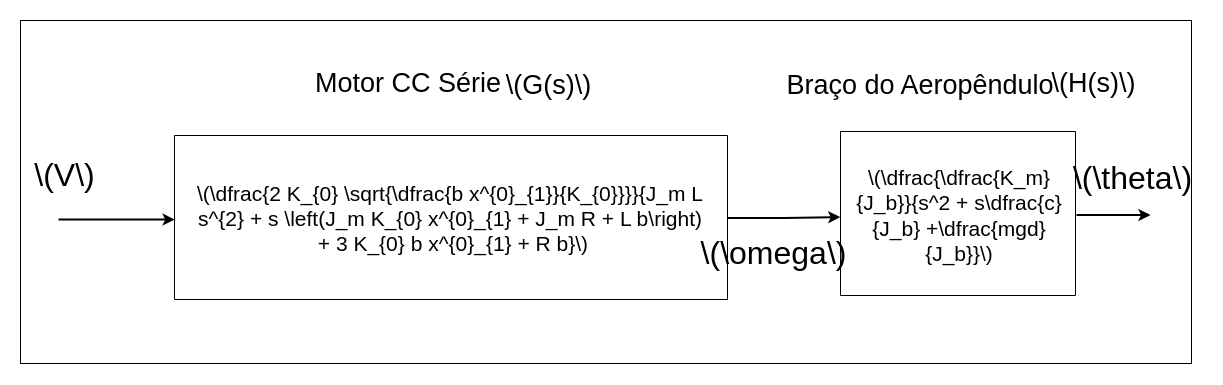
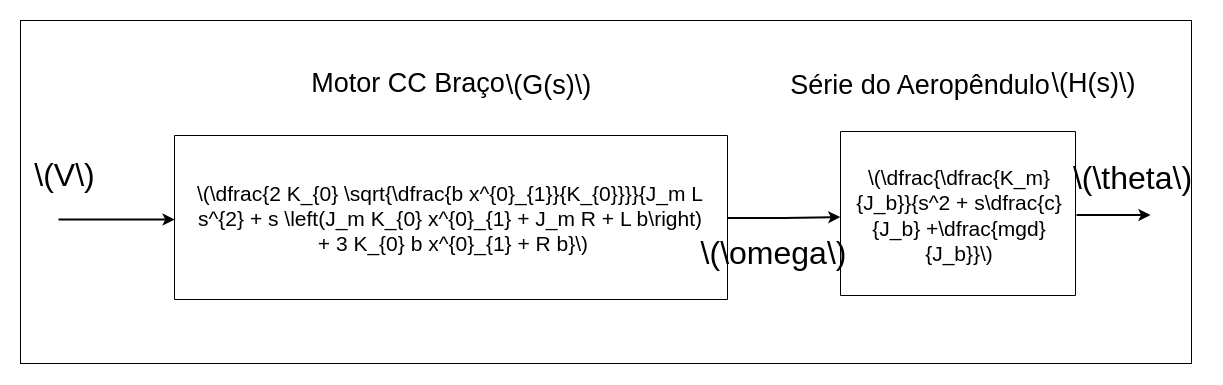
node "Motor CC Série": label "Motor CC Série" -> "Motor CC Braço"
node "Braço do Aeropêndulo": label "Braço do Aeropêndulo" -> "Série do Aeropêndulo"
